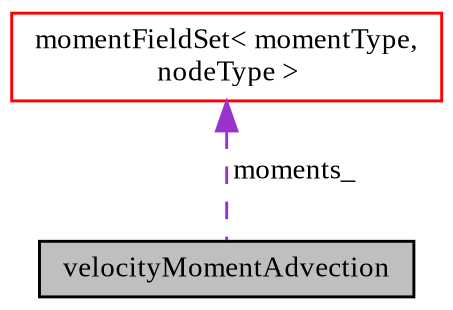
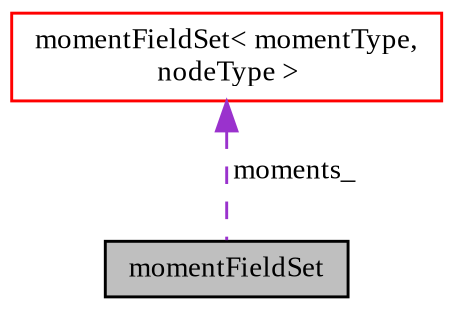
node "velocityMomentAdvection": label "velocityMomentAdvection" -> "momentFieldSet"
